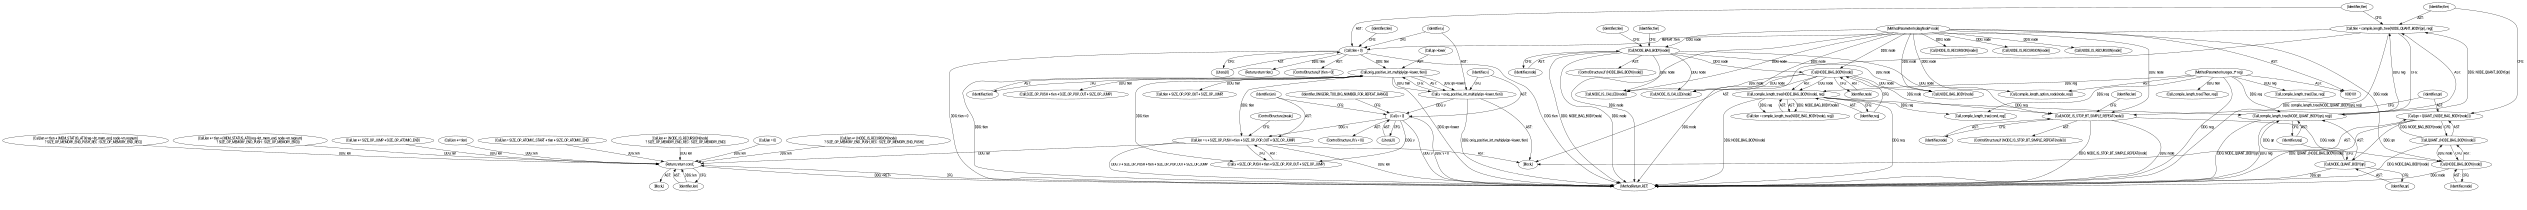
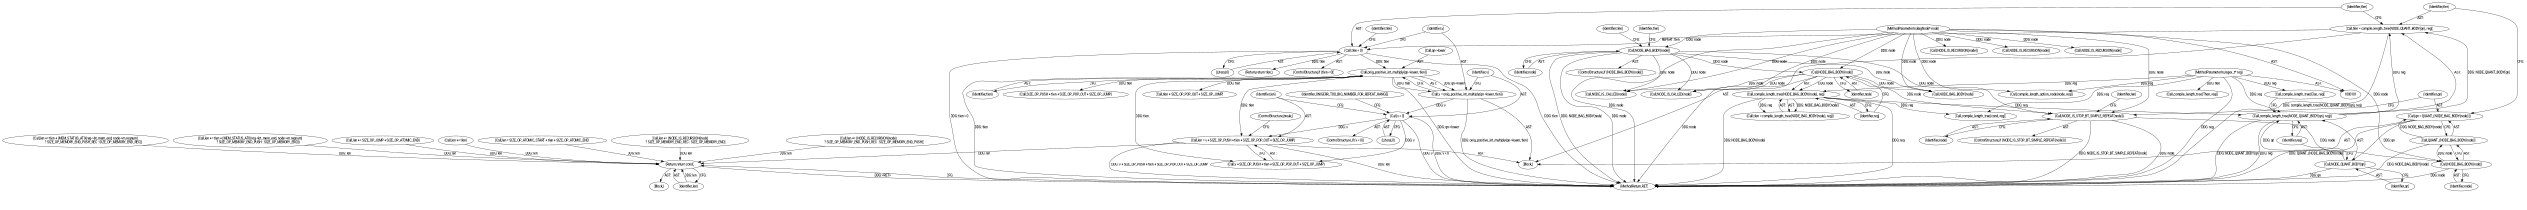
edge "(MethodParameterIn,regex_t* reg)" -> "(Call,compile_length_option_node(node, reg))": label "AST: " -> "DDG: reg"
edge "(Call,tlen = compile_length_tree(NODE_QUANT_BODY(qn), reg))" -> "(Call,compile_length_tree(NODE_QUANT_BODY(qn), reg))": now "(Call,compile_length_tree(Else, reg))" -> "(Call,compile_length_tree(NODE_QUANT_BODY(qn), reg))"
node "(Call,len = 0)": removed
